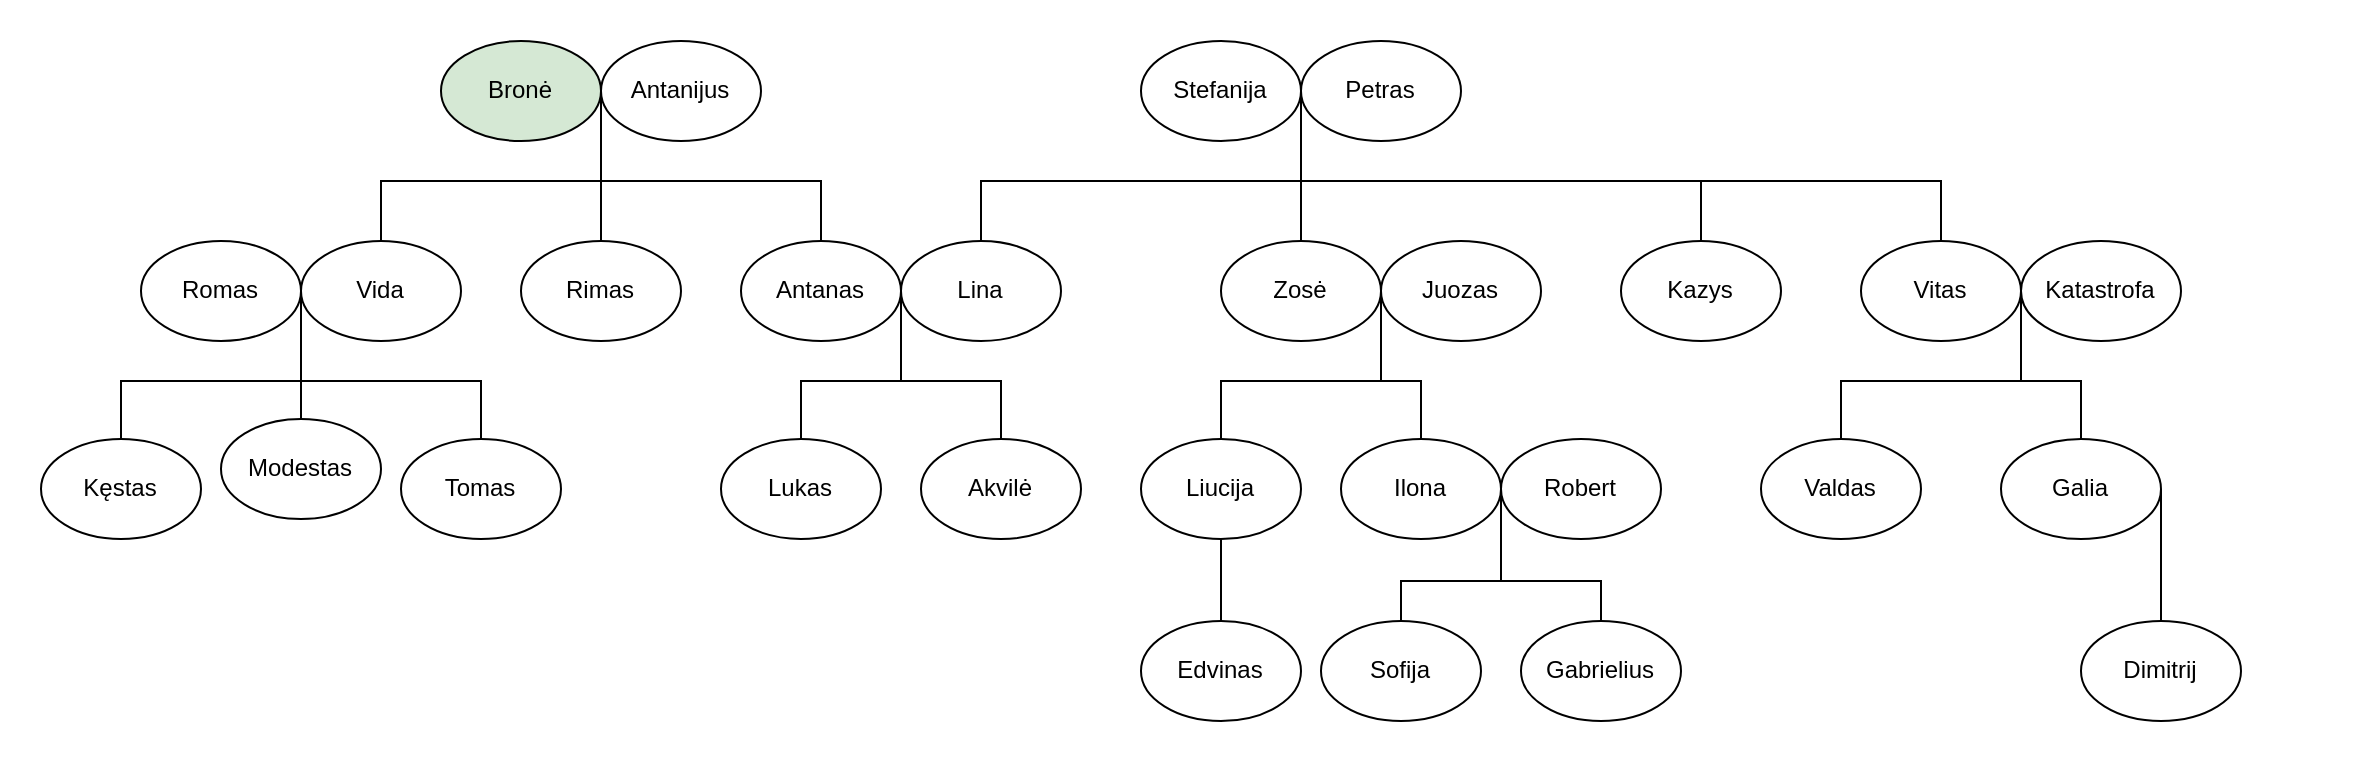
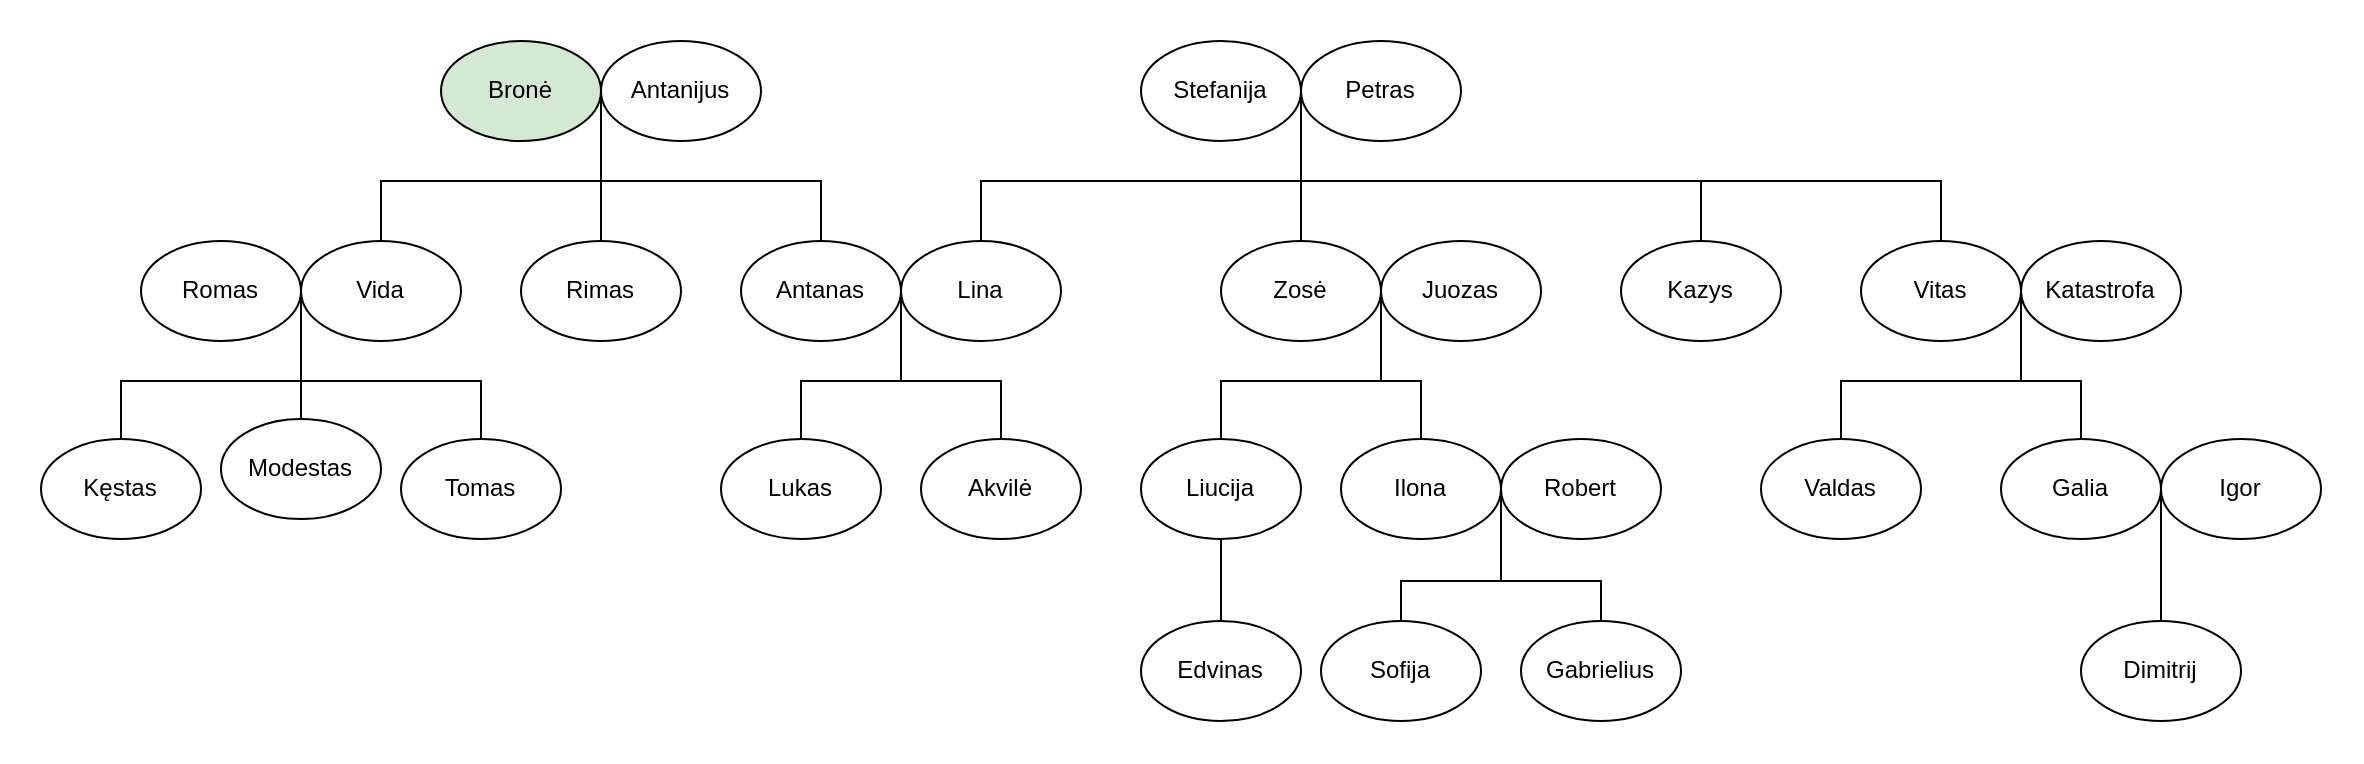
node "Igor": added
